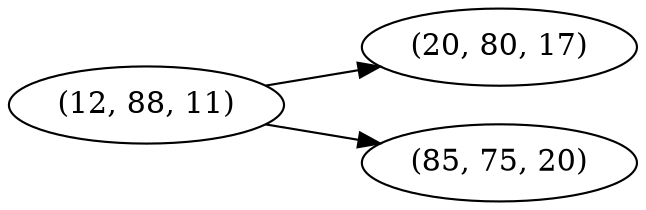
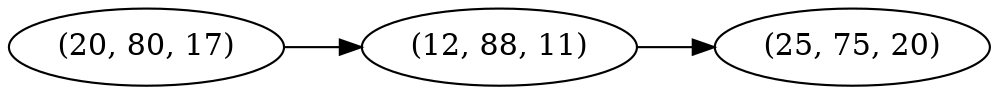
edge "(12, 88, 11)" -> "(20, 80, 17)": reversed
node "(85, 75, 20)": label "(85, 75, 20)" -> "(25, 75, 20)"
